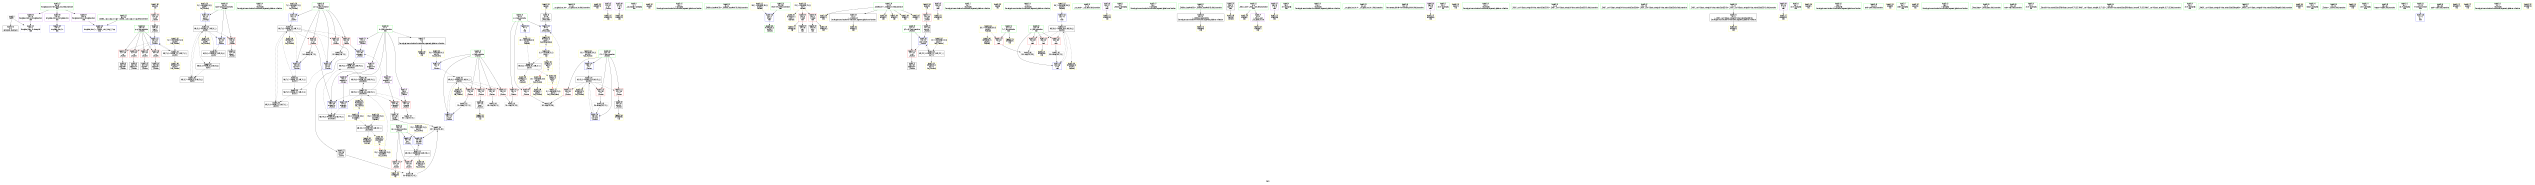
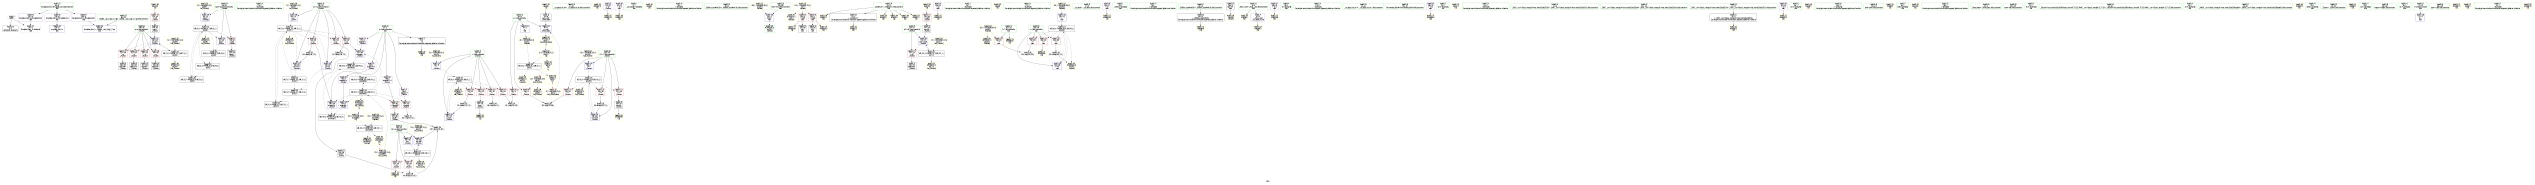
edge "NodeID: 193" -> "NodeID: 147": now "NodeID: 193" -> "NodeID: 241"
